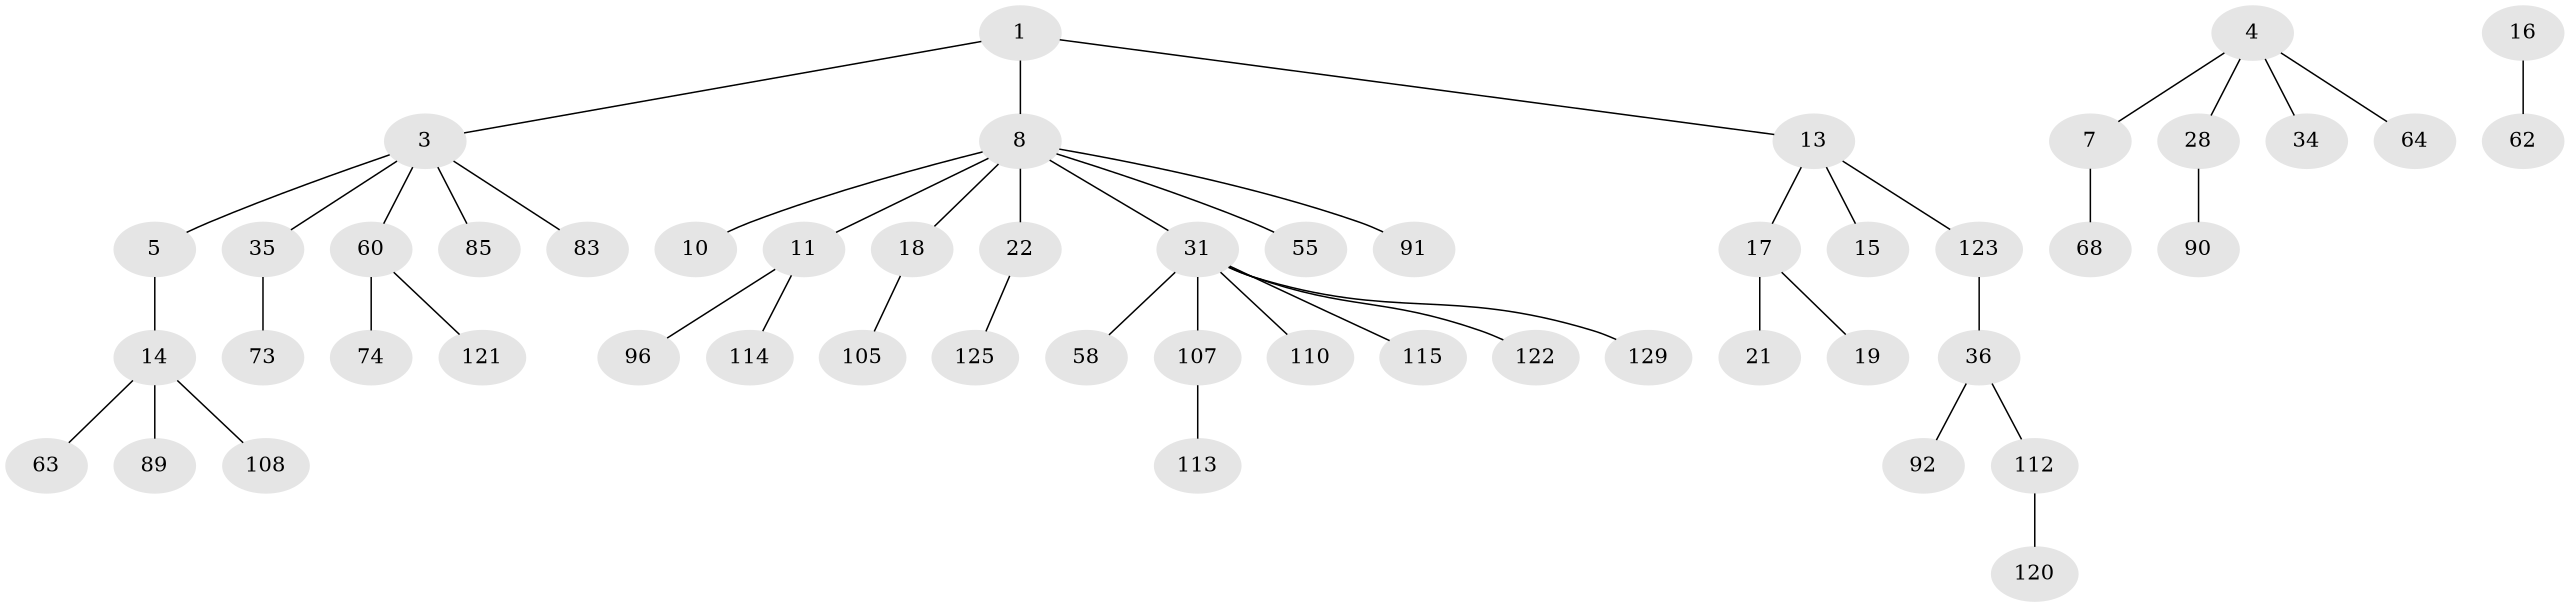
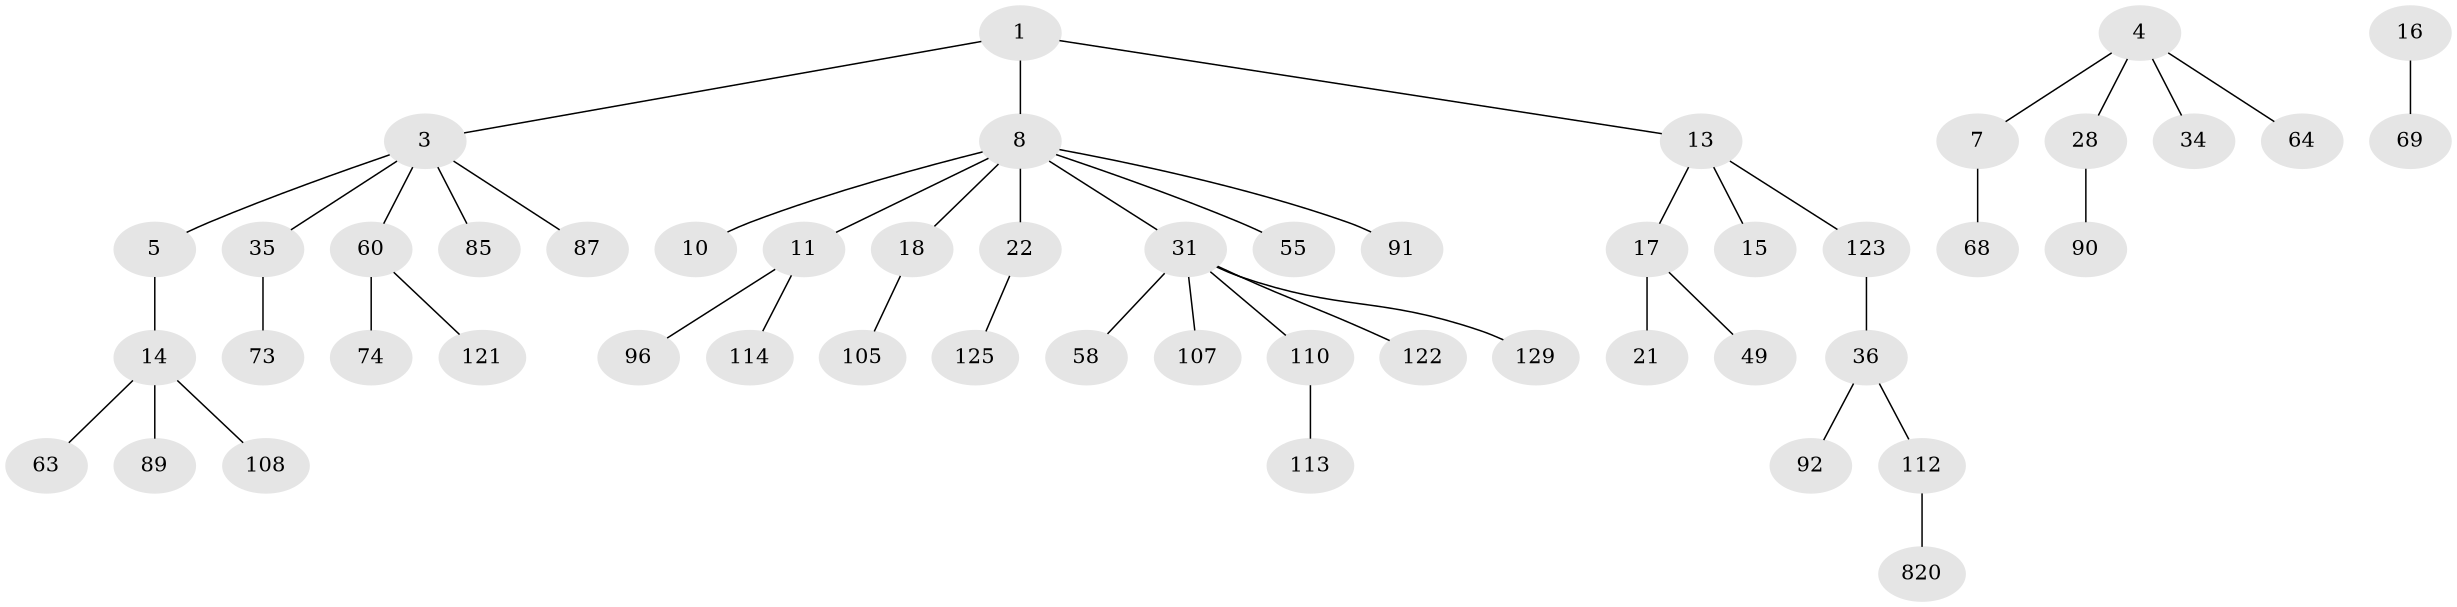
node "62": label "62" -> "69"
node "83": label "83" -> "87"
node "115": removed
node "19": label "19" -> "49"
edge "107" -- "113": now "110" -- "113"
node "120": label "120" -> "820"
